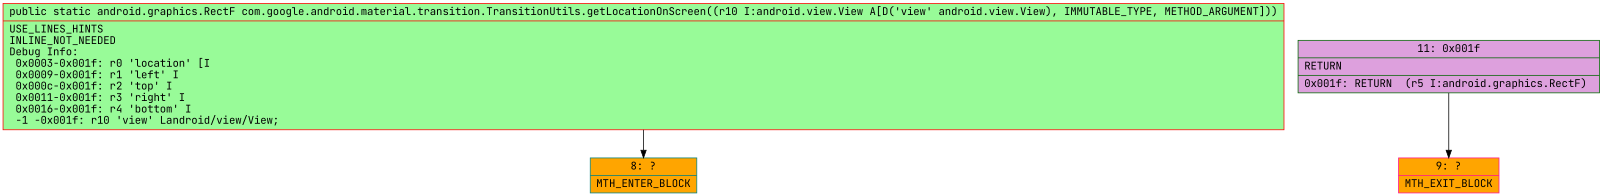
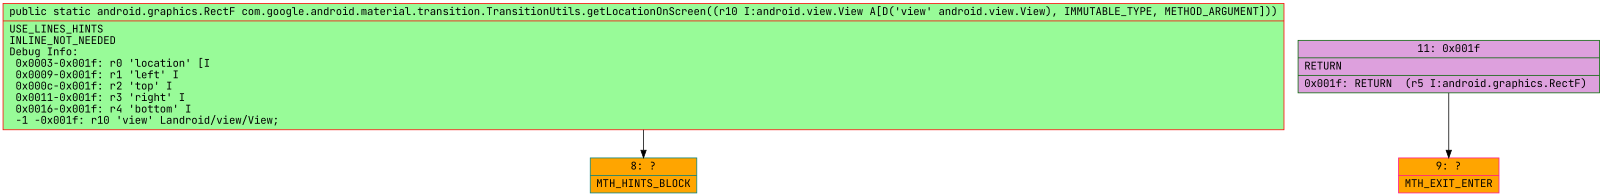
node "8: ?": text "MTH_ENTER_BLOCK" -> "MTH_HINTS_BLOCK"
node "9: ?": text "MTH_EXIT_BLOCK" -> "MTH_EXIT_ENTER"
